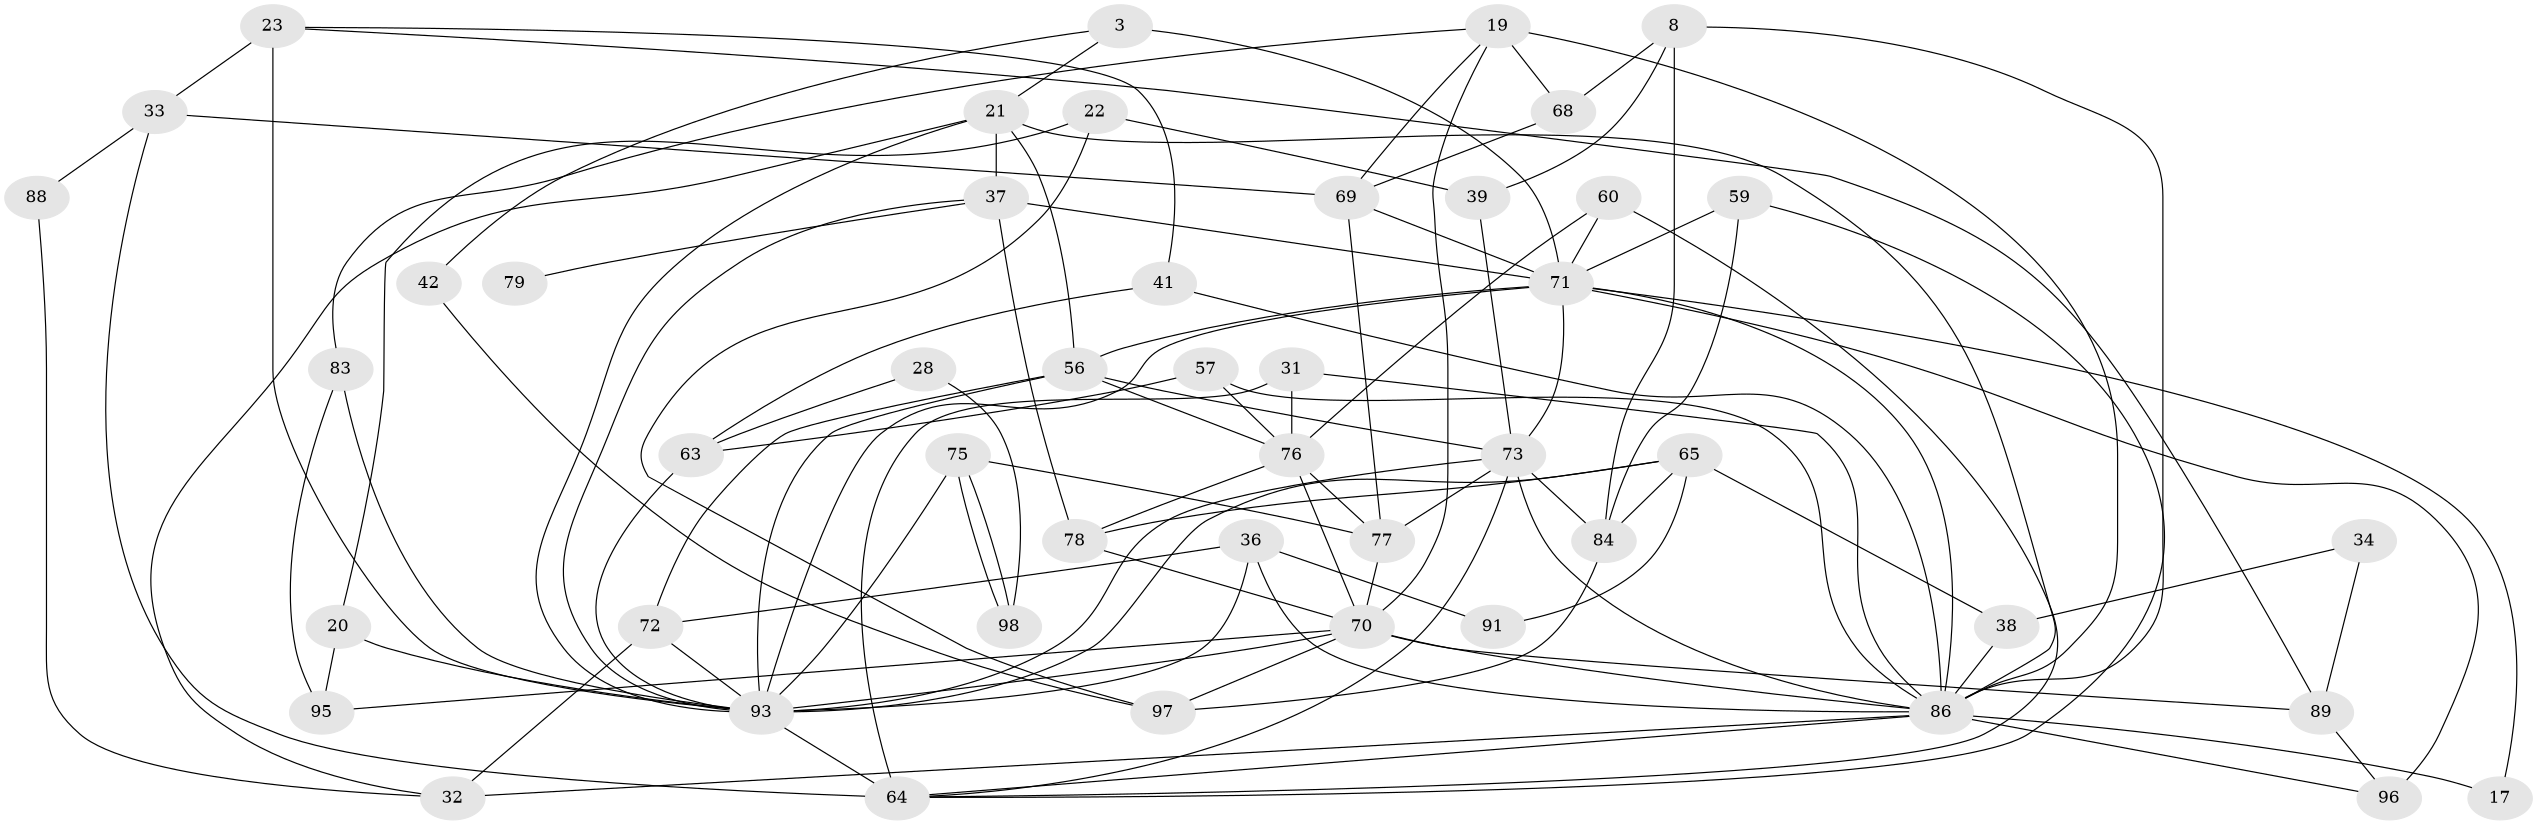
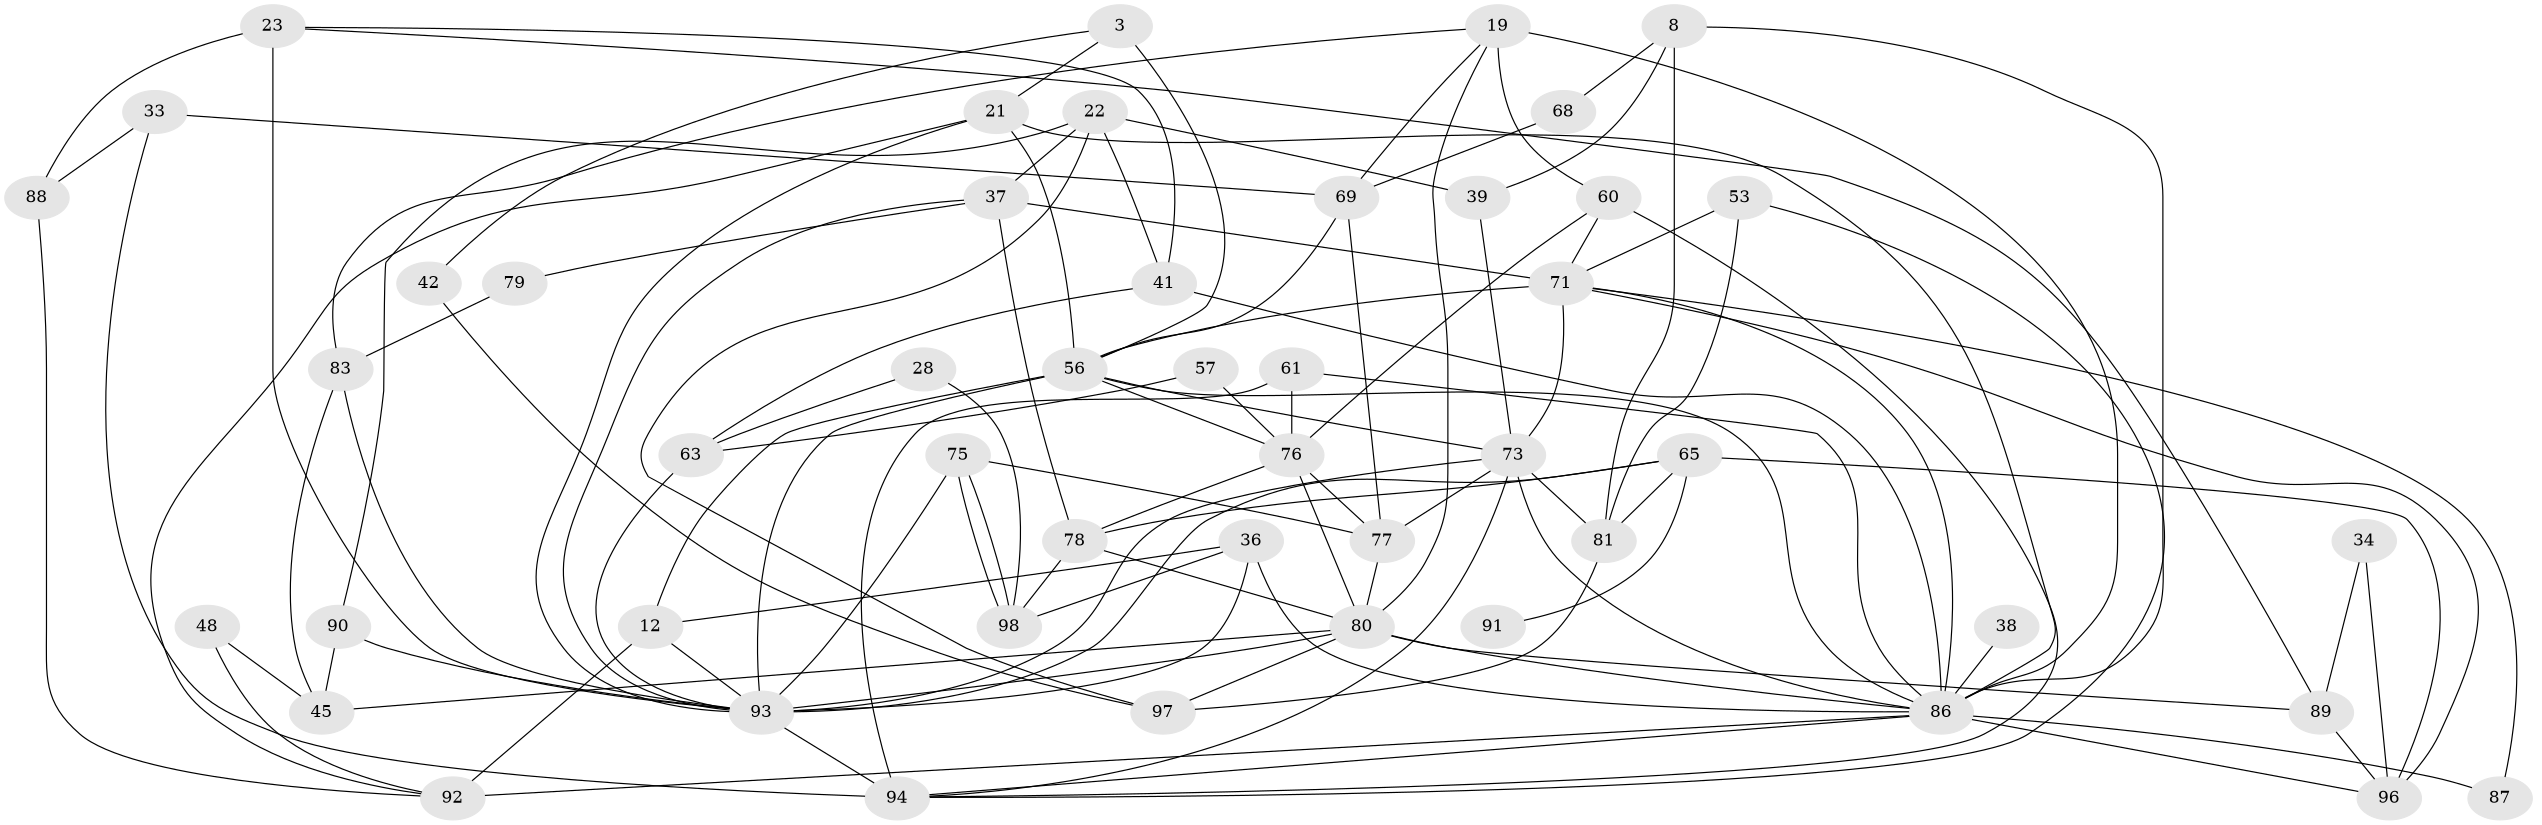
edge "23" -- "33": now "23" -- "88"
edge "19" -- "68": now "19" -- "60"
edge "3" -- "71": now "3" -- "56"
edge "21" -- "37": now "22" -- "37"
edge "22" -- "41": added
node "59": label "59" -> "53"
edge "69" -- "71": now "69" -- "56"
edge "79" -- "83": added
node "31": label "31" -> "61"
edge "71" -- "93": removed
edge "57" -- "86": now "56" -- "86"
node "84": label "84" -> "81"
edge "65" -- "38": now "65" -- "96"
edge "36" -- "91": now "36" -- "98"
edge "78" -- "98": added
edge "34" -- "38": now "34" -- "96"
node "48": added
node "20": label "20" -> "90"
node "72": label "72" -> "12"
node "70": label "70" -> "80"
node "95": label "95" -> "45"
node "32": label "32" -> "92"
node "64": label "64" -> "94"
node "17": label "17" -> "87"
